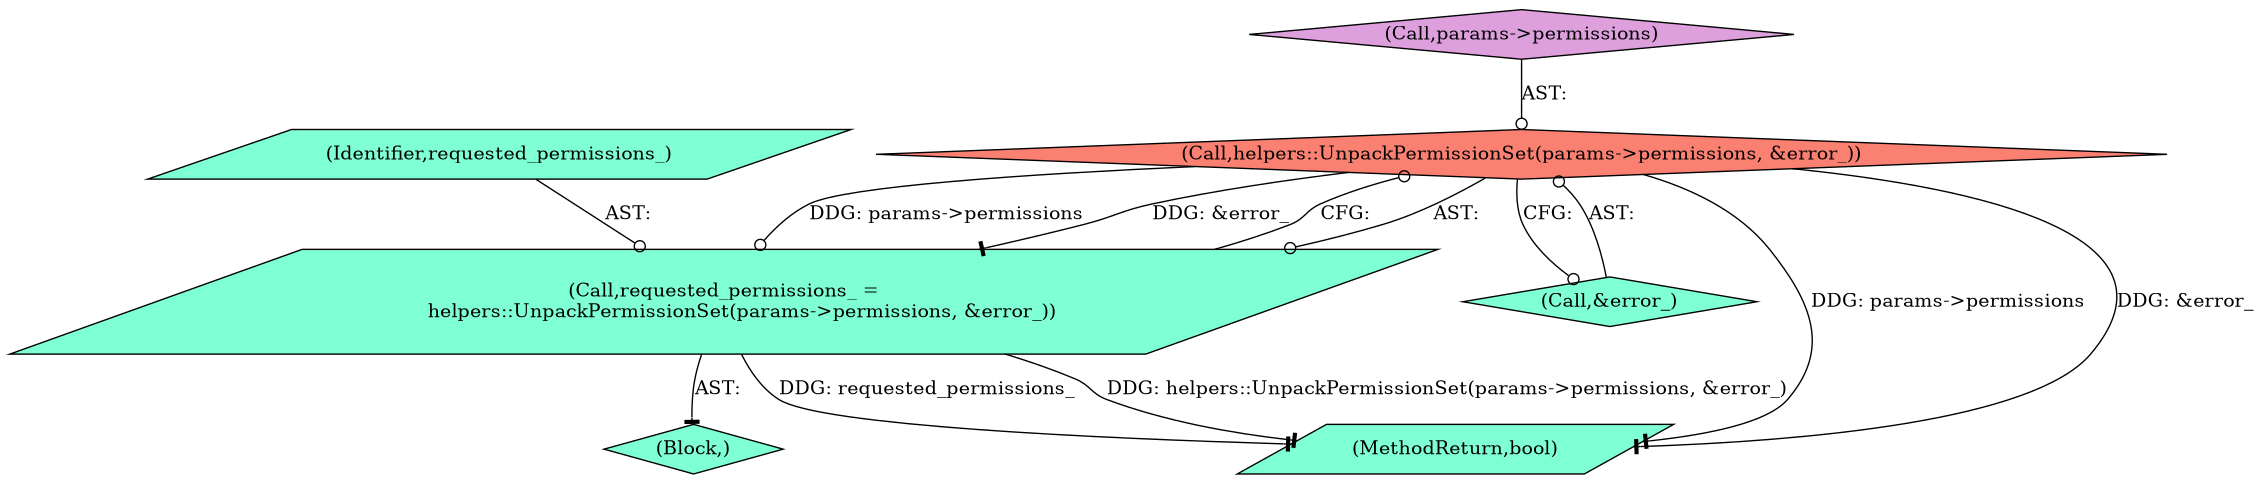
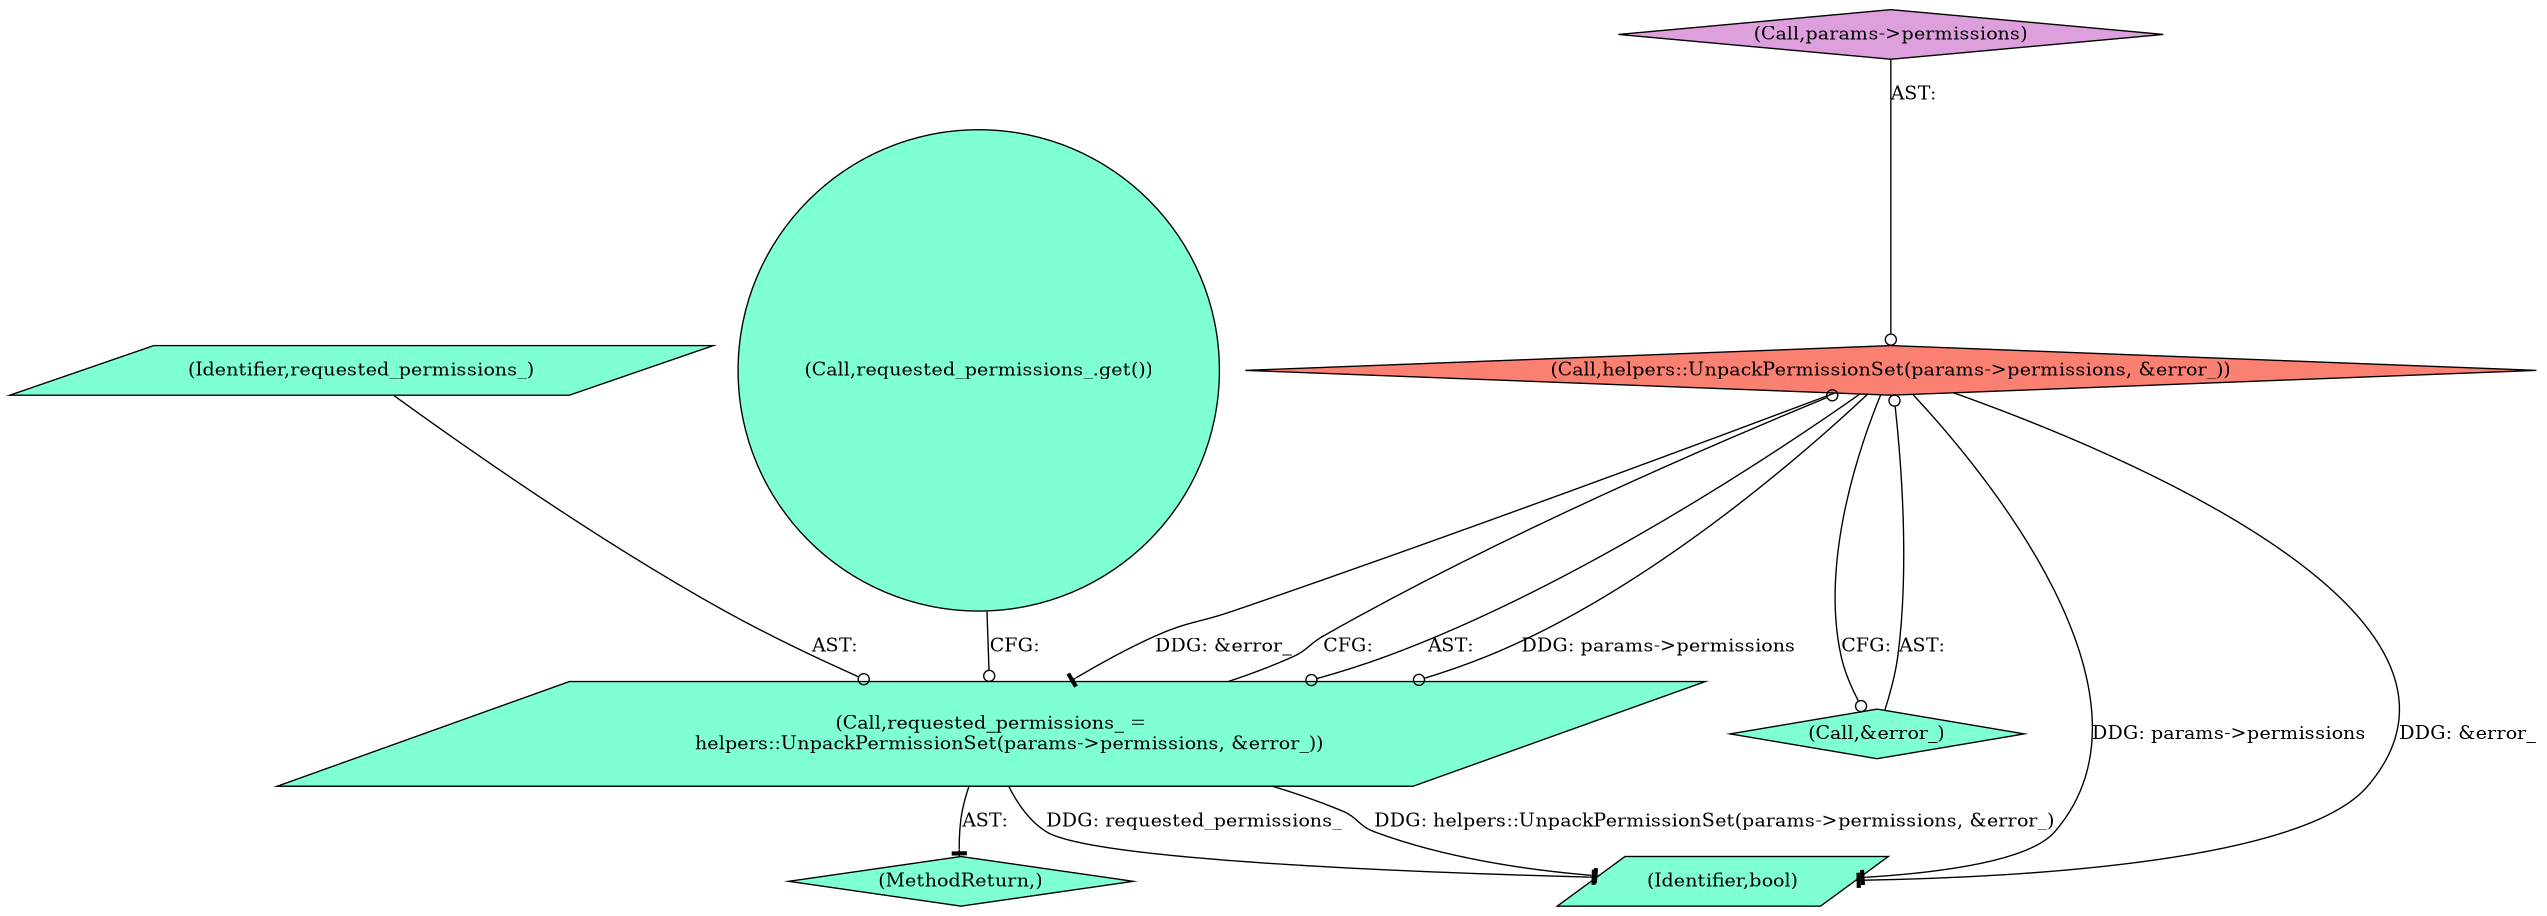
node "(Call,requested_permissions_.get())": added
node "(Block,)": label "(Block,)" -> "(MethodReturn,)"
node "(MethodReturn,bool)": label "(MethodReturn,bool)" -> "(Identifier,bool)"
